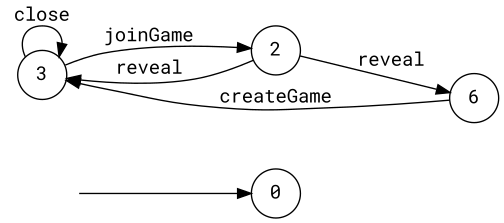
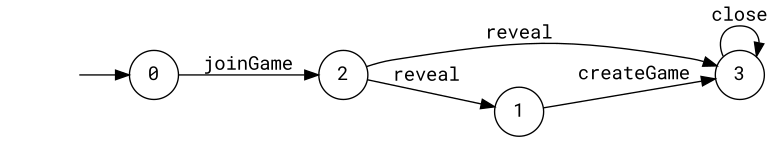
edge "3" -> "2": now "0" -> "2"
node "6": label "6" -> "1"
